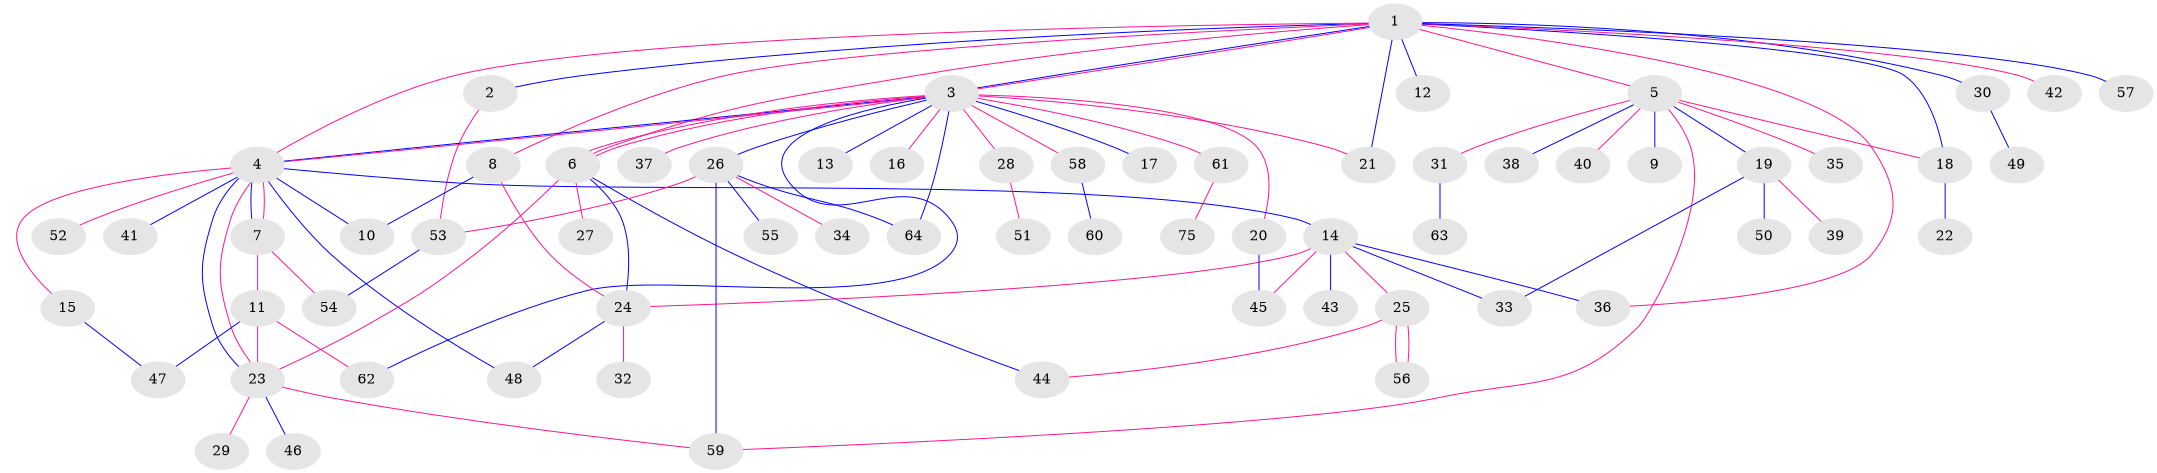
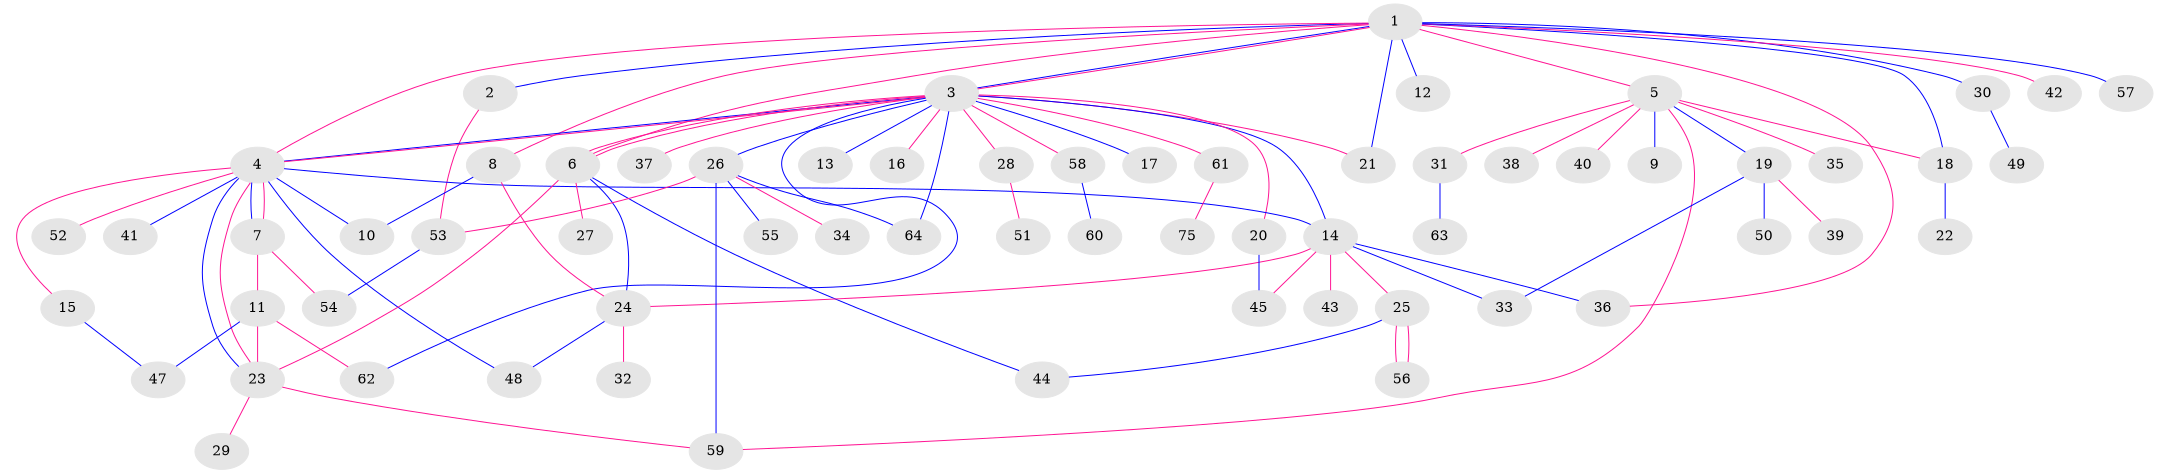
edge "5" -- "38": color blue -> deeppink
edge "3" -- "14": added
edge "14" -- "43": color blue -> deeppink
edge "25" -- "44": color deeppink -> blue
node "46": removed
